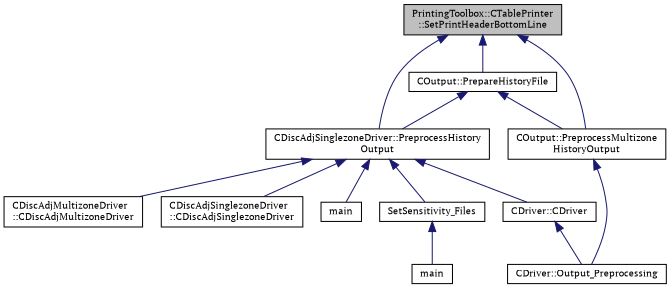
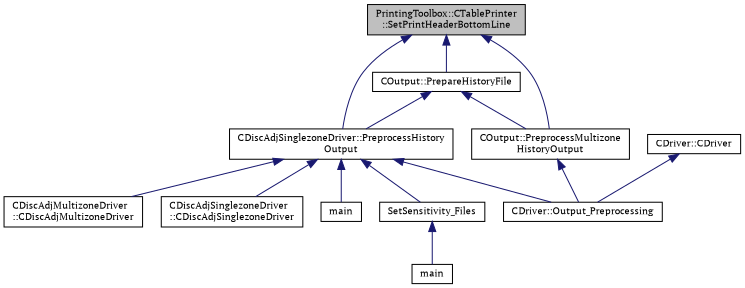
edge "CDriver::CDriver" -> "CDiscAdjSinglezoneDriver::PreprocessHistory Output": now "CDriver::Output_Preprocessing" -> "CDiscAdjSinglezoneDriver::PreprocessHistory Output"
